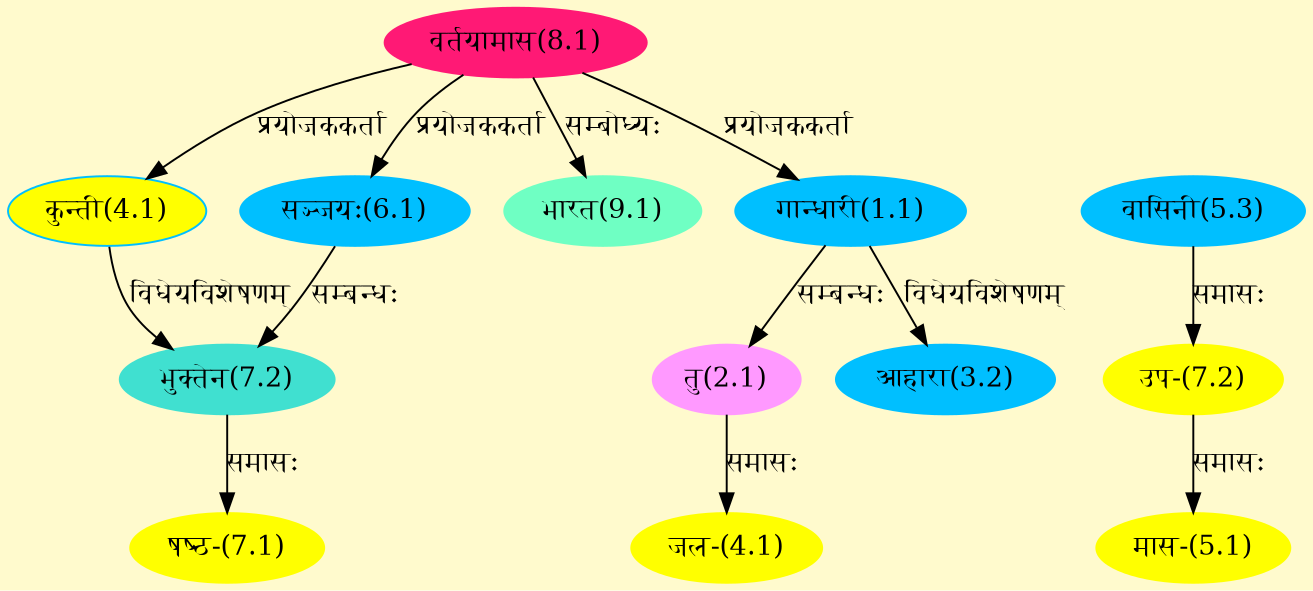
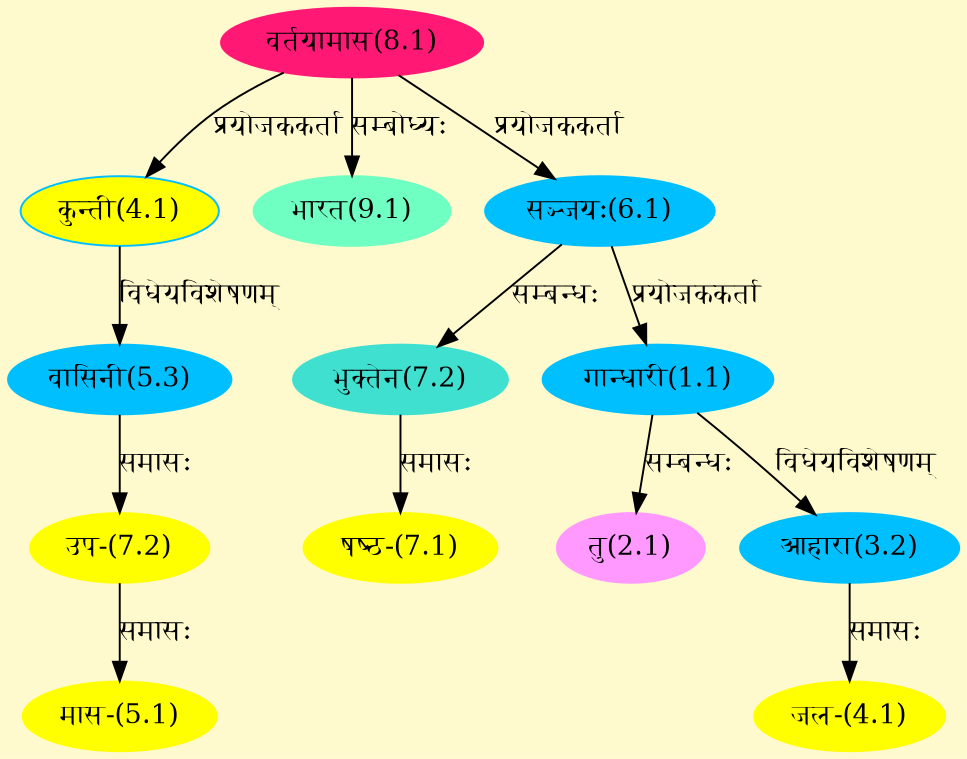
edge "वर्तयामास(8.1)" -> "गान्धारी(1.1)": now "सञ्जयः(6.1)" -> "गान्धारी(1.1)"
edge "कुन्ती(4.1)" -> "भुक्तेन(7.2)": now "कुन्ती(4.1)" -> "वासिनी(5.3)"
edge "तु(2.1)" -> "जल-(4.1)": now "आहारा(3.2)" -> "जल-(4.1)"
